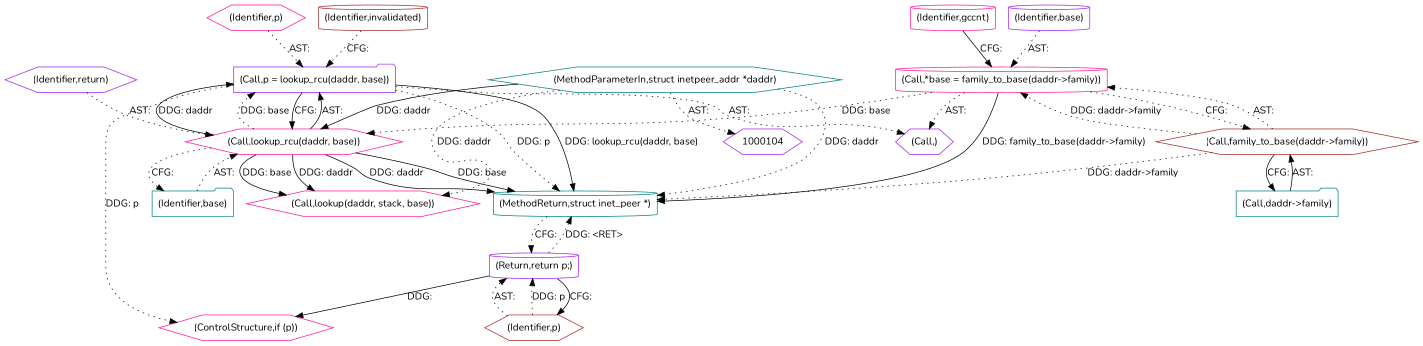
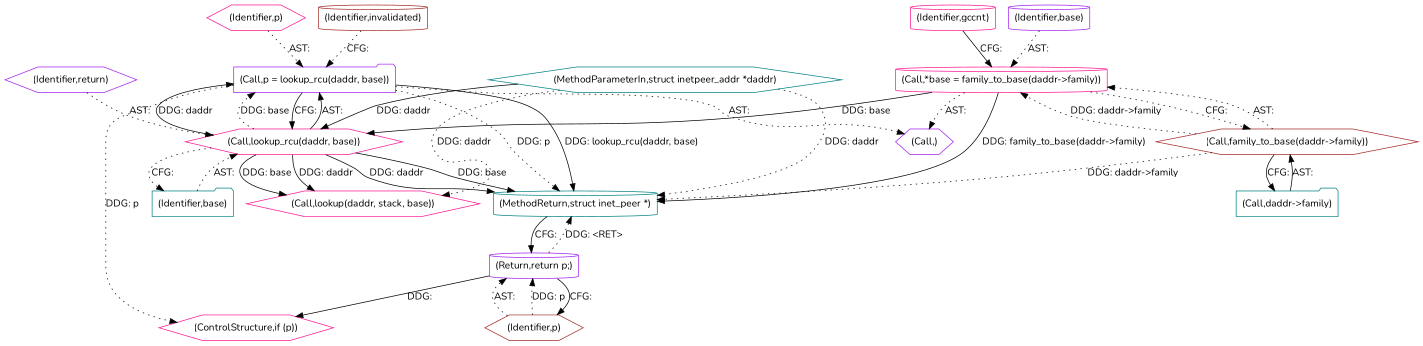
edge "(Call,*base = family_to_base(daddr->family))" -> "(Call,lookup_rcu(daddr, base))": style dotted -> solid
node "1000104": removed
edge "(MethodReturn,struct inet_peer *)" -> "(Return,return p;)": style dotted -> solid
